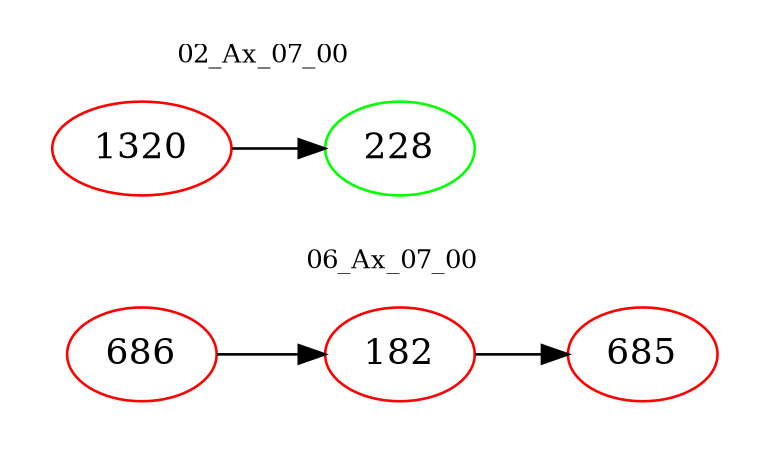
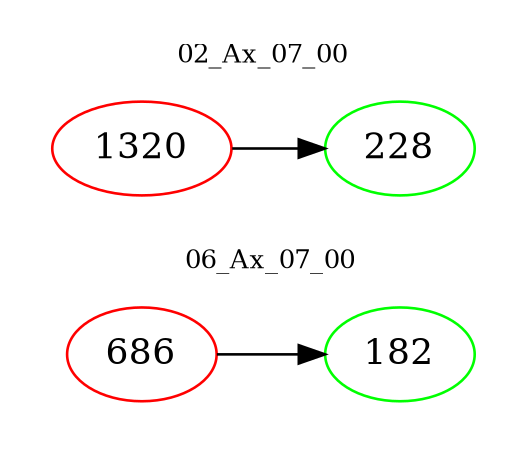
node "182": color red -> green
node "685": removed
